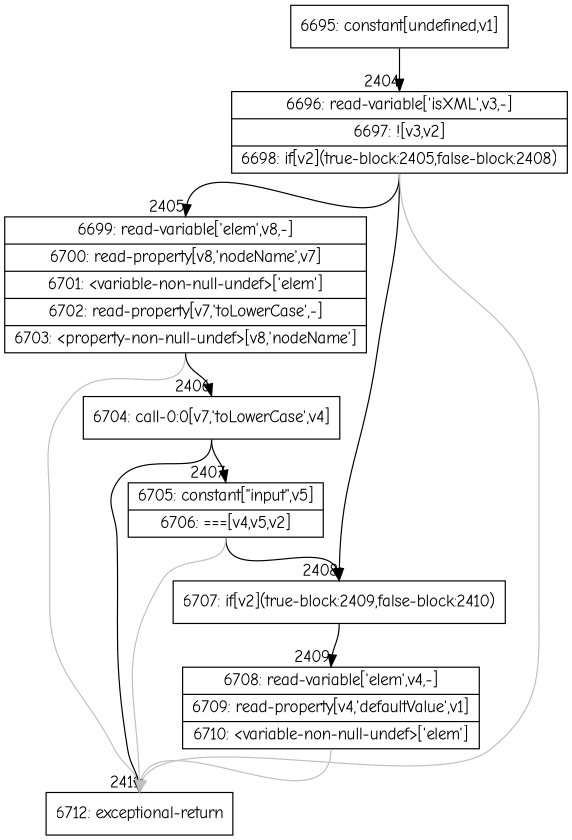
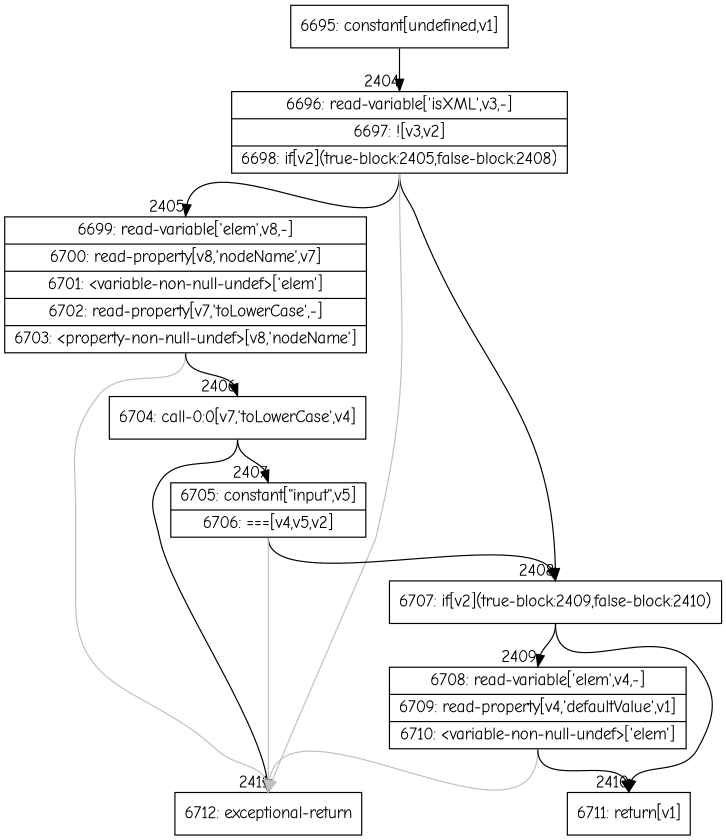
node "6711: return[v1]": added
